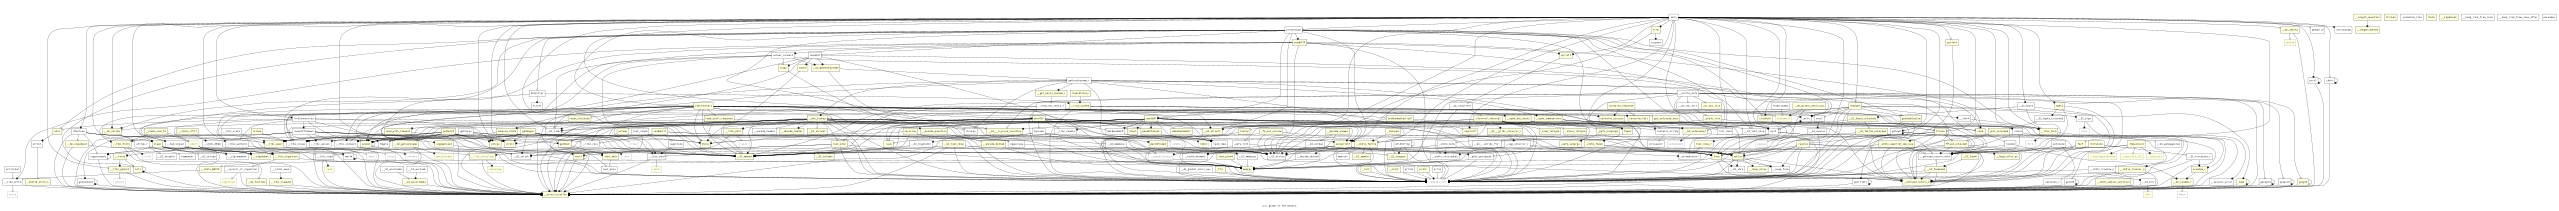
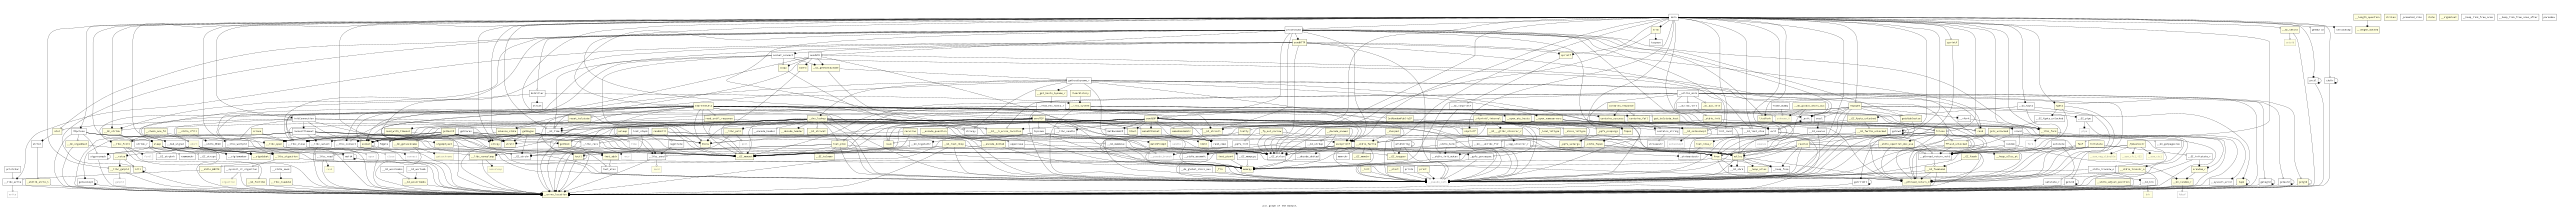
edge "__dns_lookup" -> "__encode_question": removed
node "__libc_creat": removed
edge "_fpmaxtostr" -> "__asm_cfc1_i32": arrowhead odot -> box
node "__libc_nanosleep": fontcolor gray50 -> black
edge "__GI_fseeko64" -> "__pthread_return_void": reversed
edge "GetRandomPublicIP" -> "__pseudo_call": removed
node "print": removed
